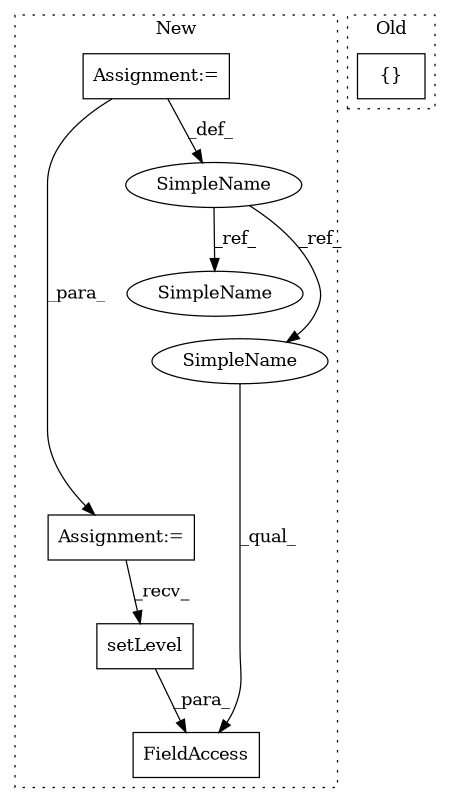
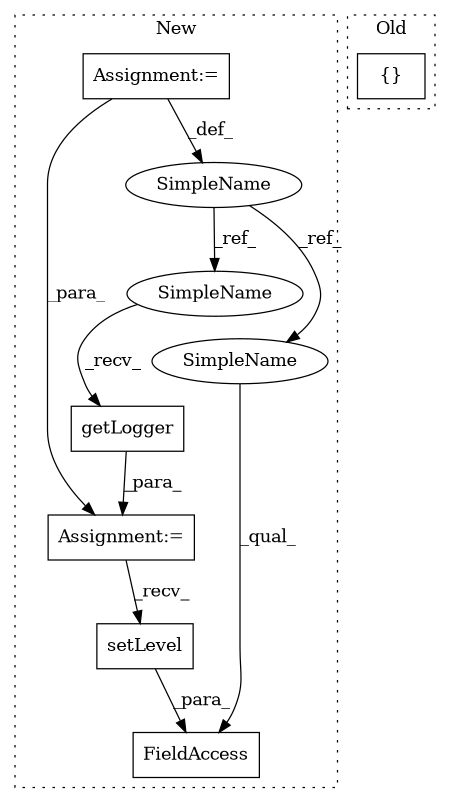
node "getLogger": added
